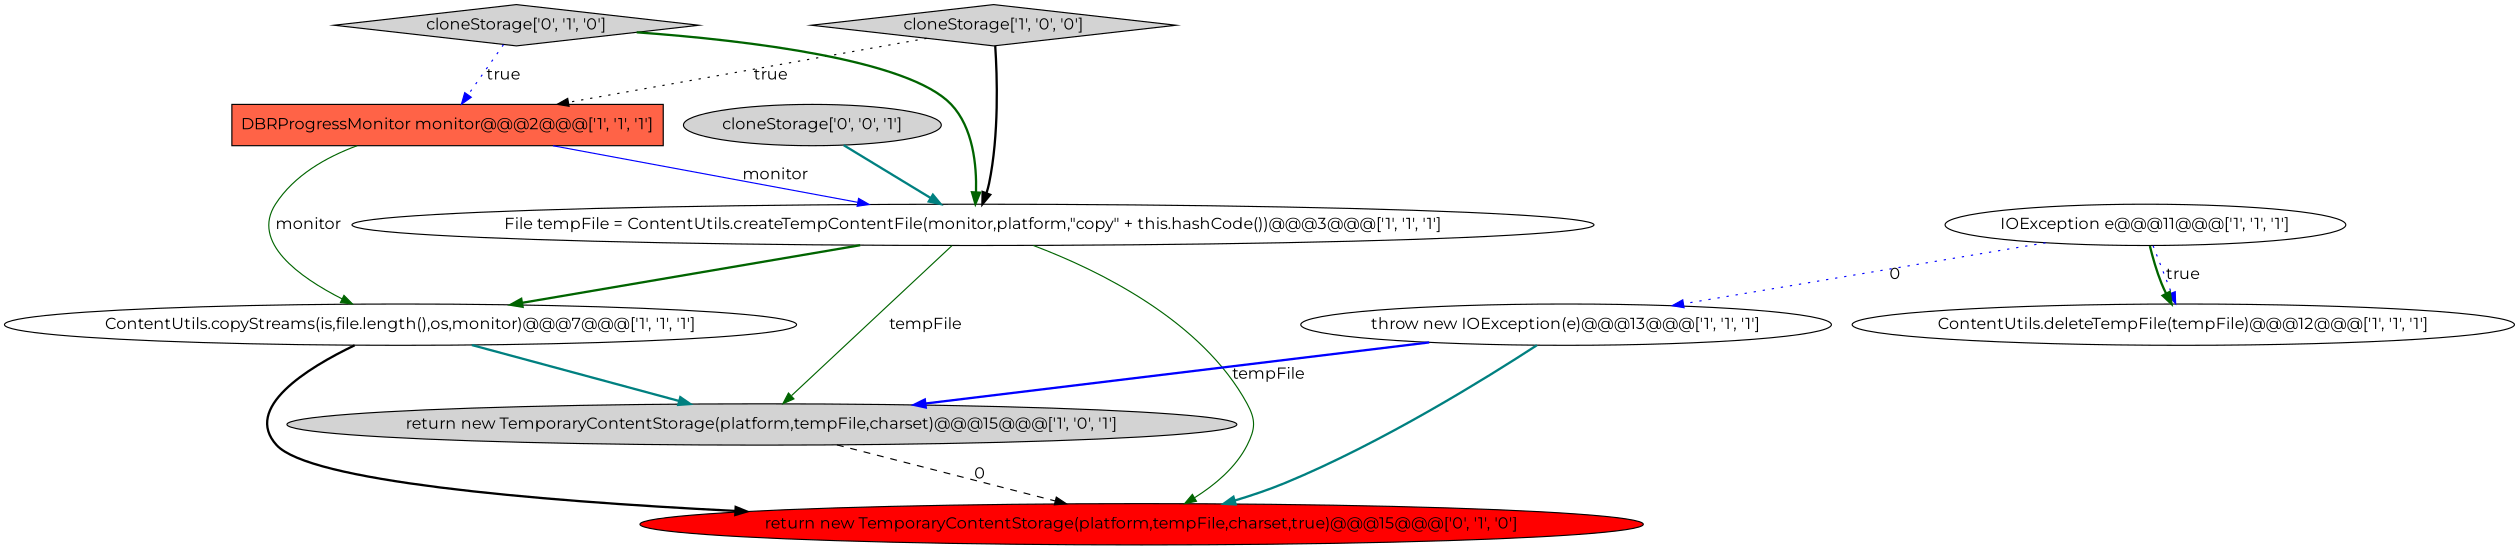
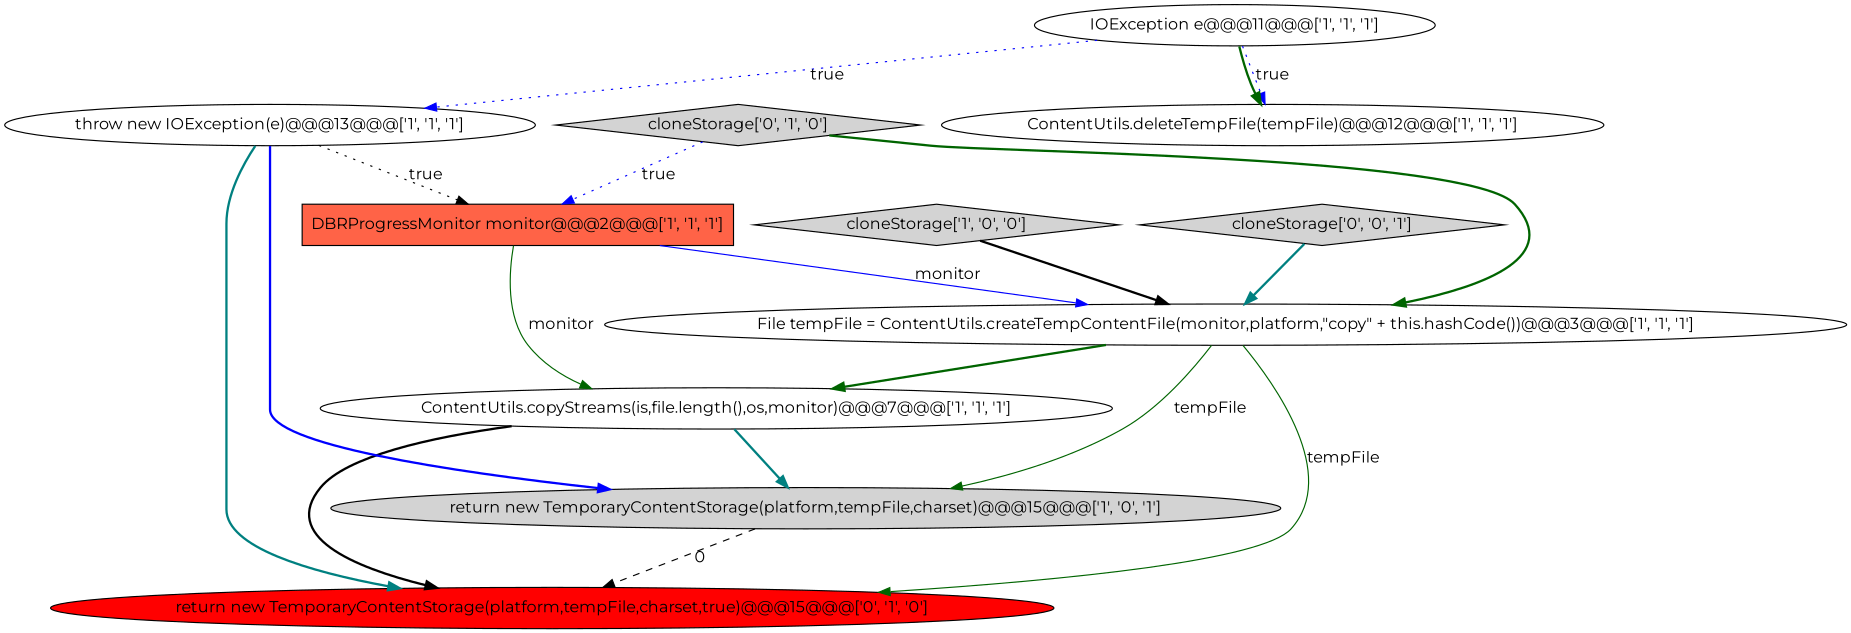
edge "cloneStorage['1', '0', '0']" -> "DBRProgressMonitor monitor@@@2@@@['1', '1', '1']": now "throw new IOException(e)@@@13@@@['1', '1', '1']" -> "DBRProgressMonitor monitor@@@2@@@['1', '1', '1']"
node "cloneStorage['0', '0', '1']": shape ellipse -> diamond
edge "IOException e@@@11@@@['1', '1', '1']" -> "throw new IOException(e)@@@13@@@['1', '1', '1']": label "0" -> "true"
